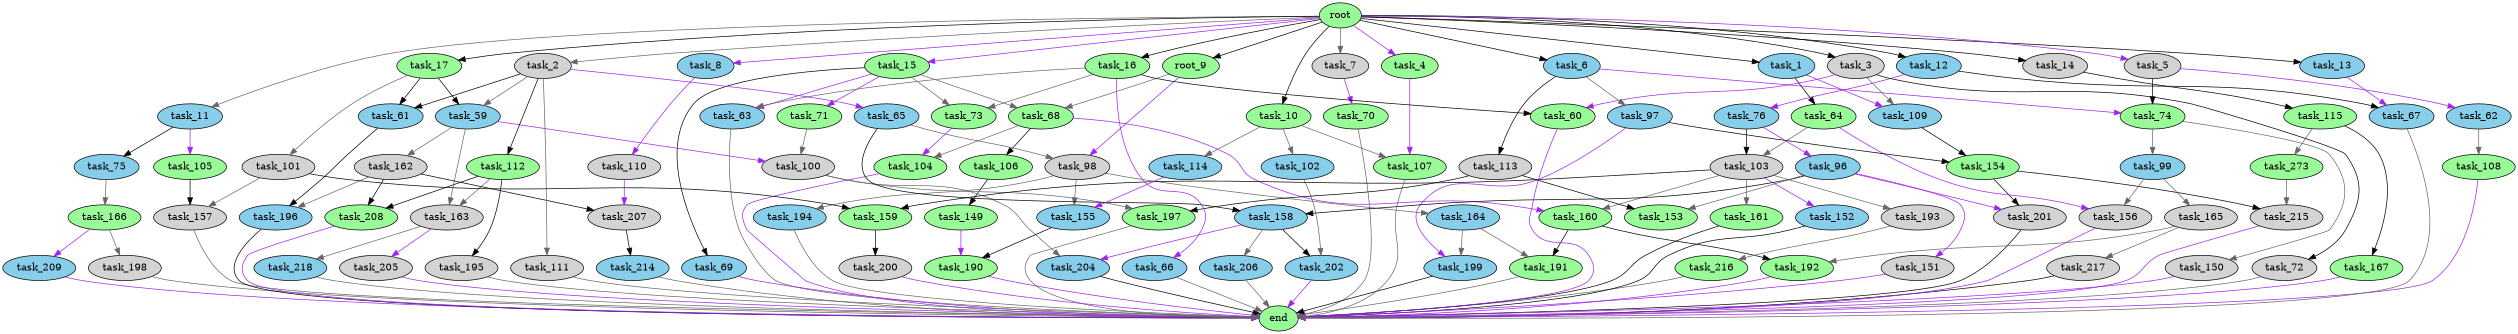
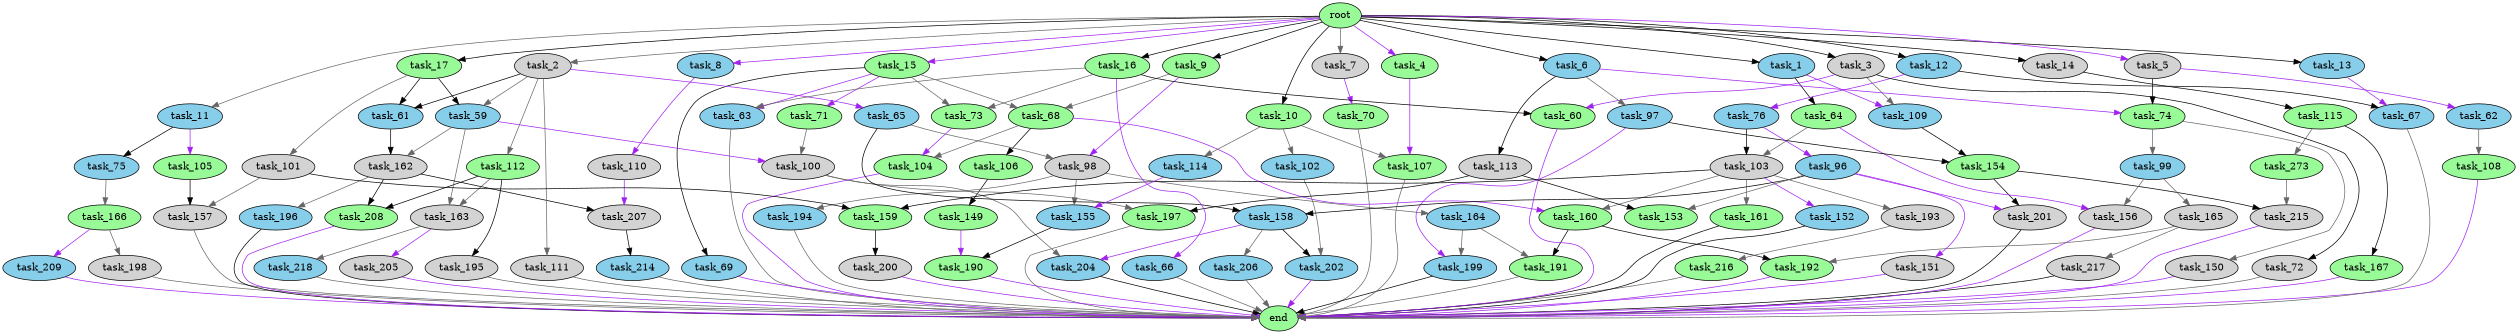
node "root_9": label "root_9" -> "task_9"
edge "task_2" -> "task_112": color black -> gray40
edge "task_61" -> "task_196": now "task_61" -> "task_162"
